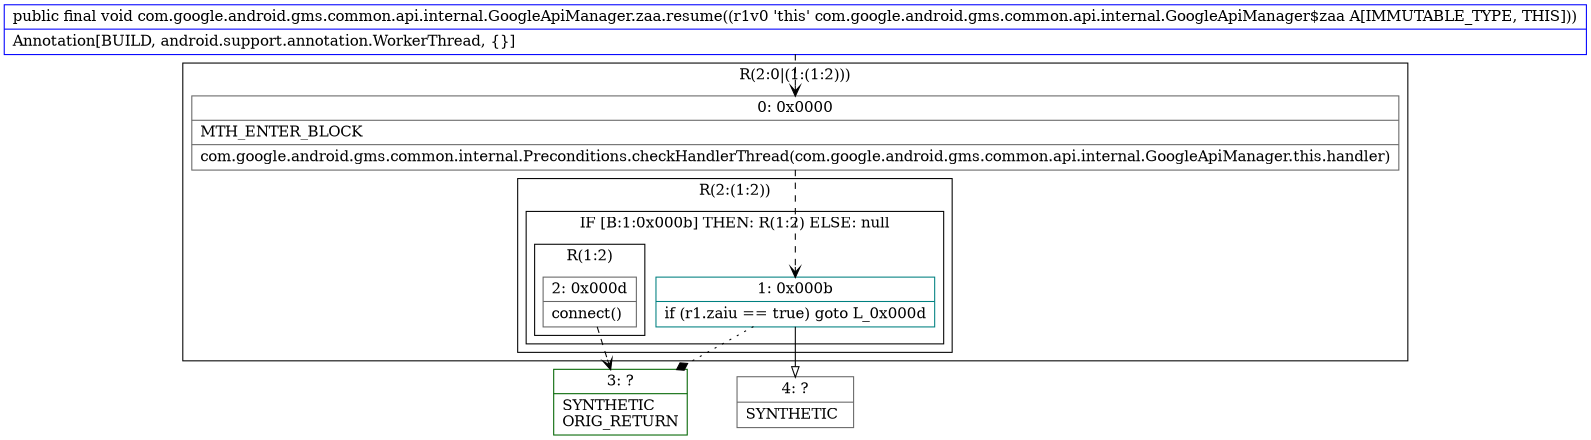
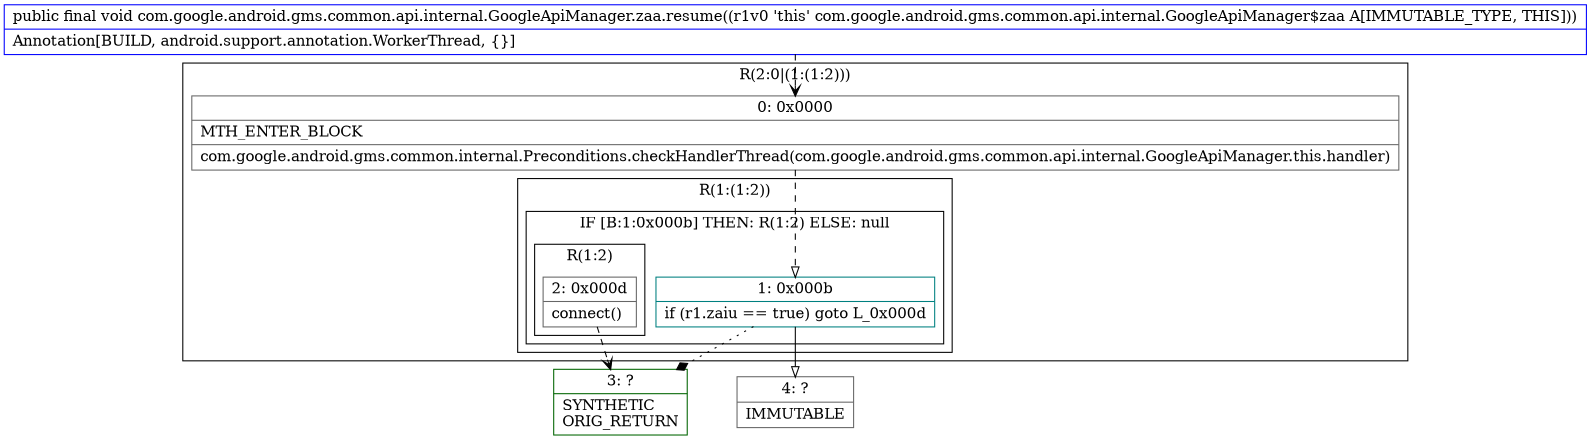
cluster "R(2:(1:2))": label "R(2:(1:2))" -> "R(1:(1:2))"
edge "0: 0x0000" -> "1: 0x000b": arrowhead vee -> onormal
node "4: ?": text "SYNTHETIC" -> "IMMUTABLE"
